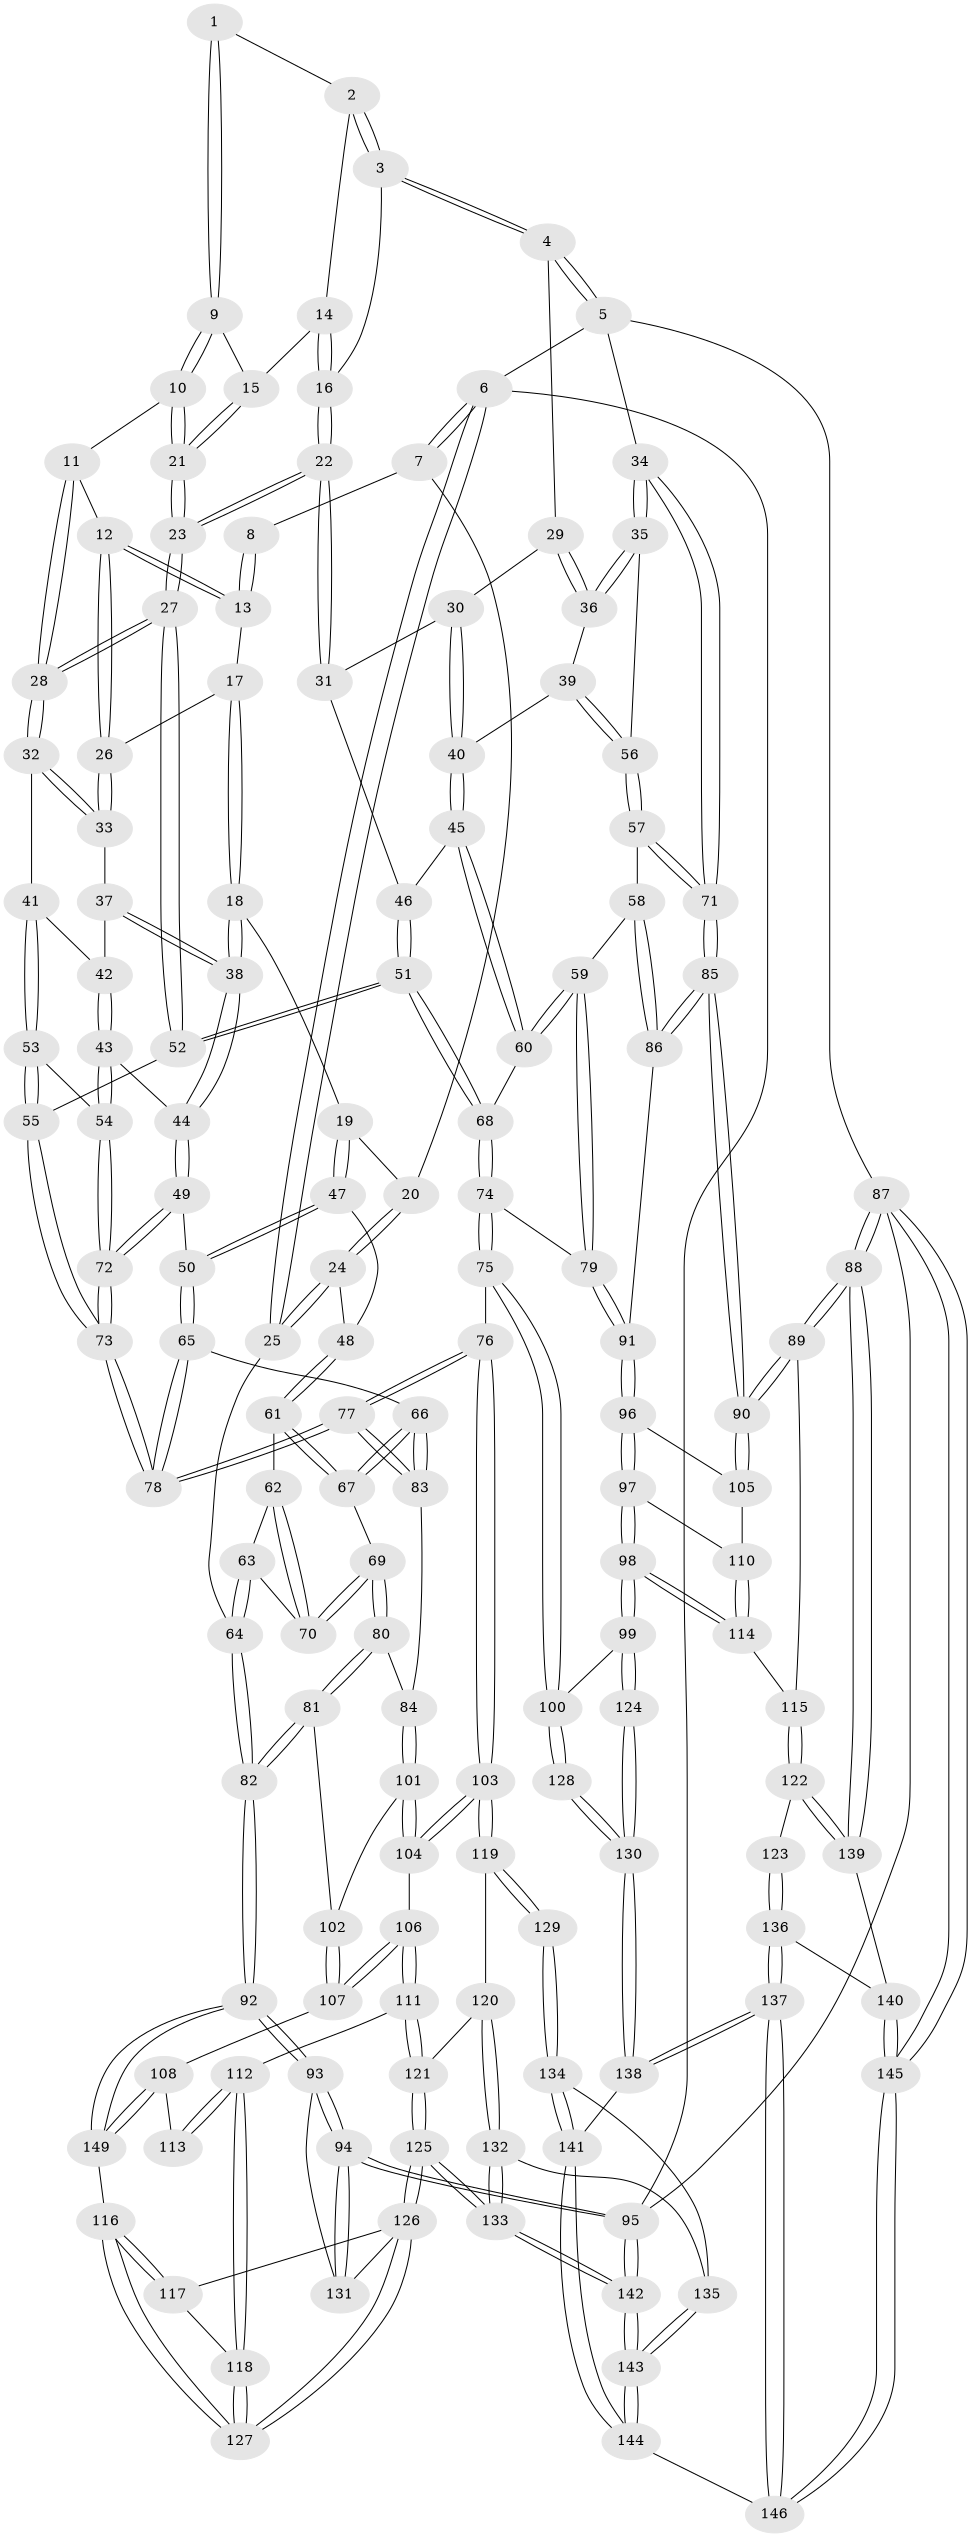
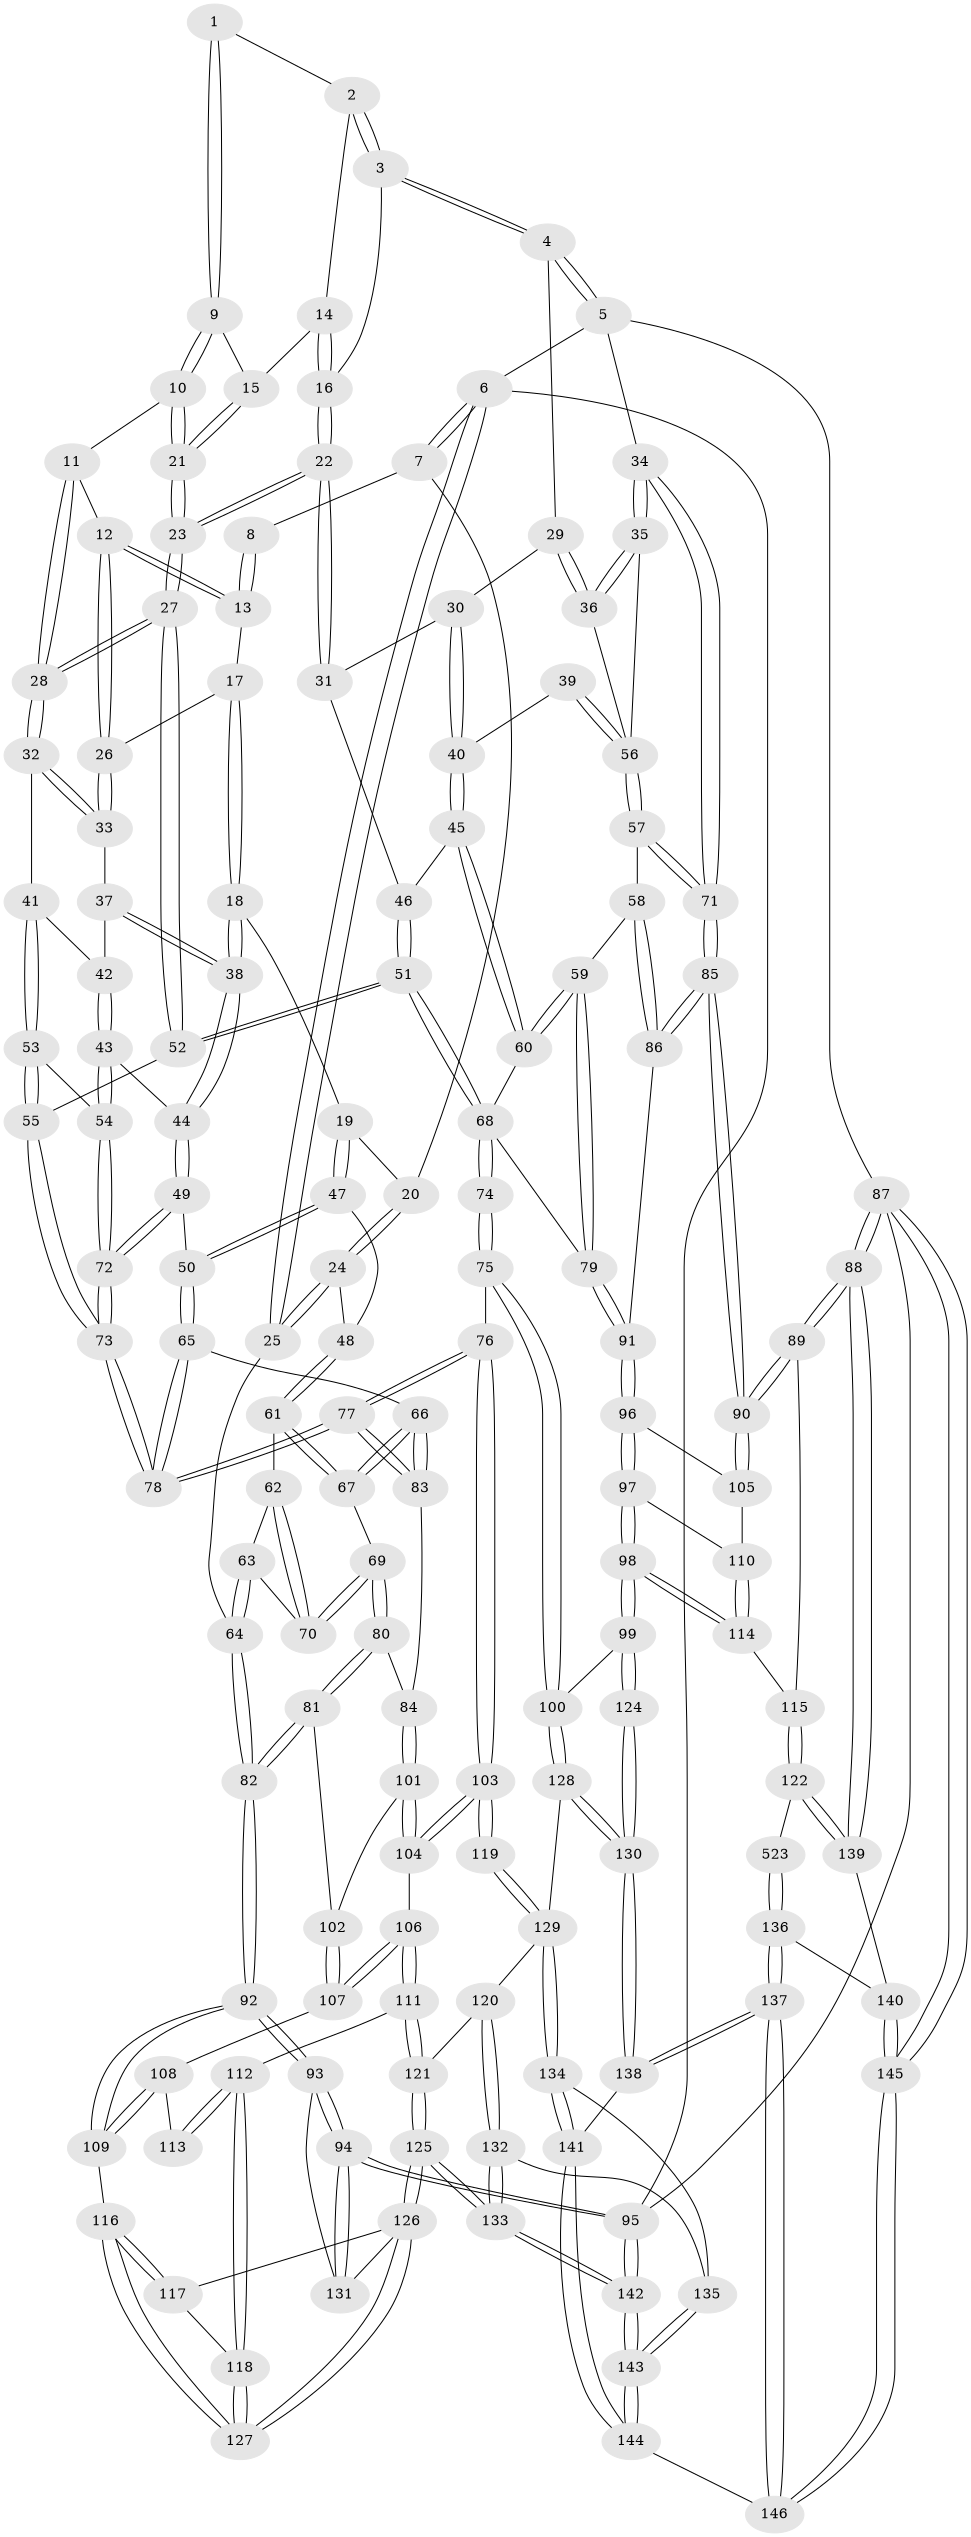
edge "36" -- "39": now "36" -- "56"
edge "74" -- "79": now "68" -- "79"
edge "128" -- "129": added
node "123": label "123" -> "523"
edge "119" -- "120": now "129" -- "120"
node "149": label "149" -> "109"
